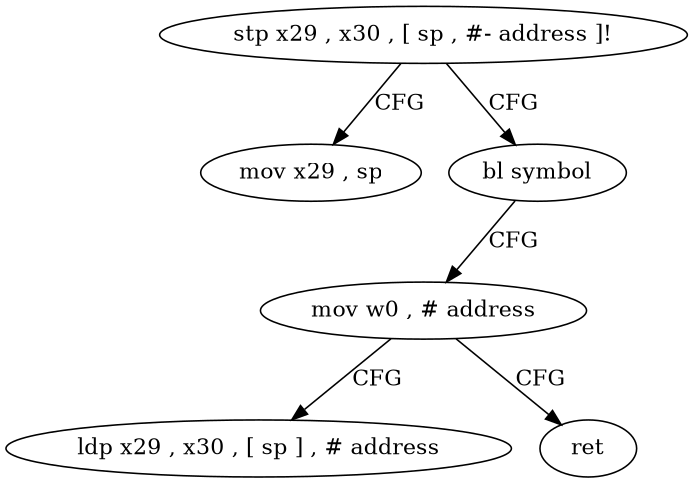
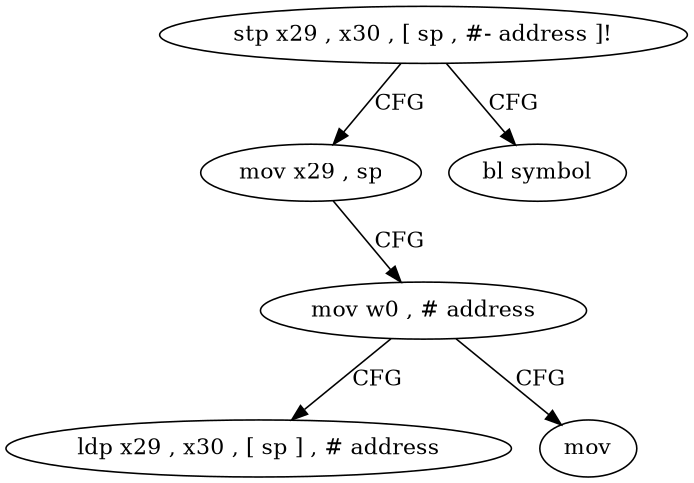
edge "bl symbol" -> "mov w0 , # address": now "mov x29 , sp" -> "mov w0 , # address"
node "ret": label "ret" -> "mov"
